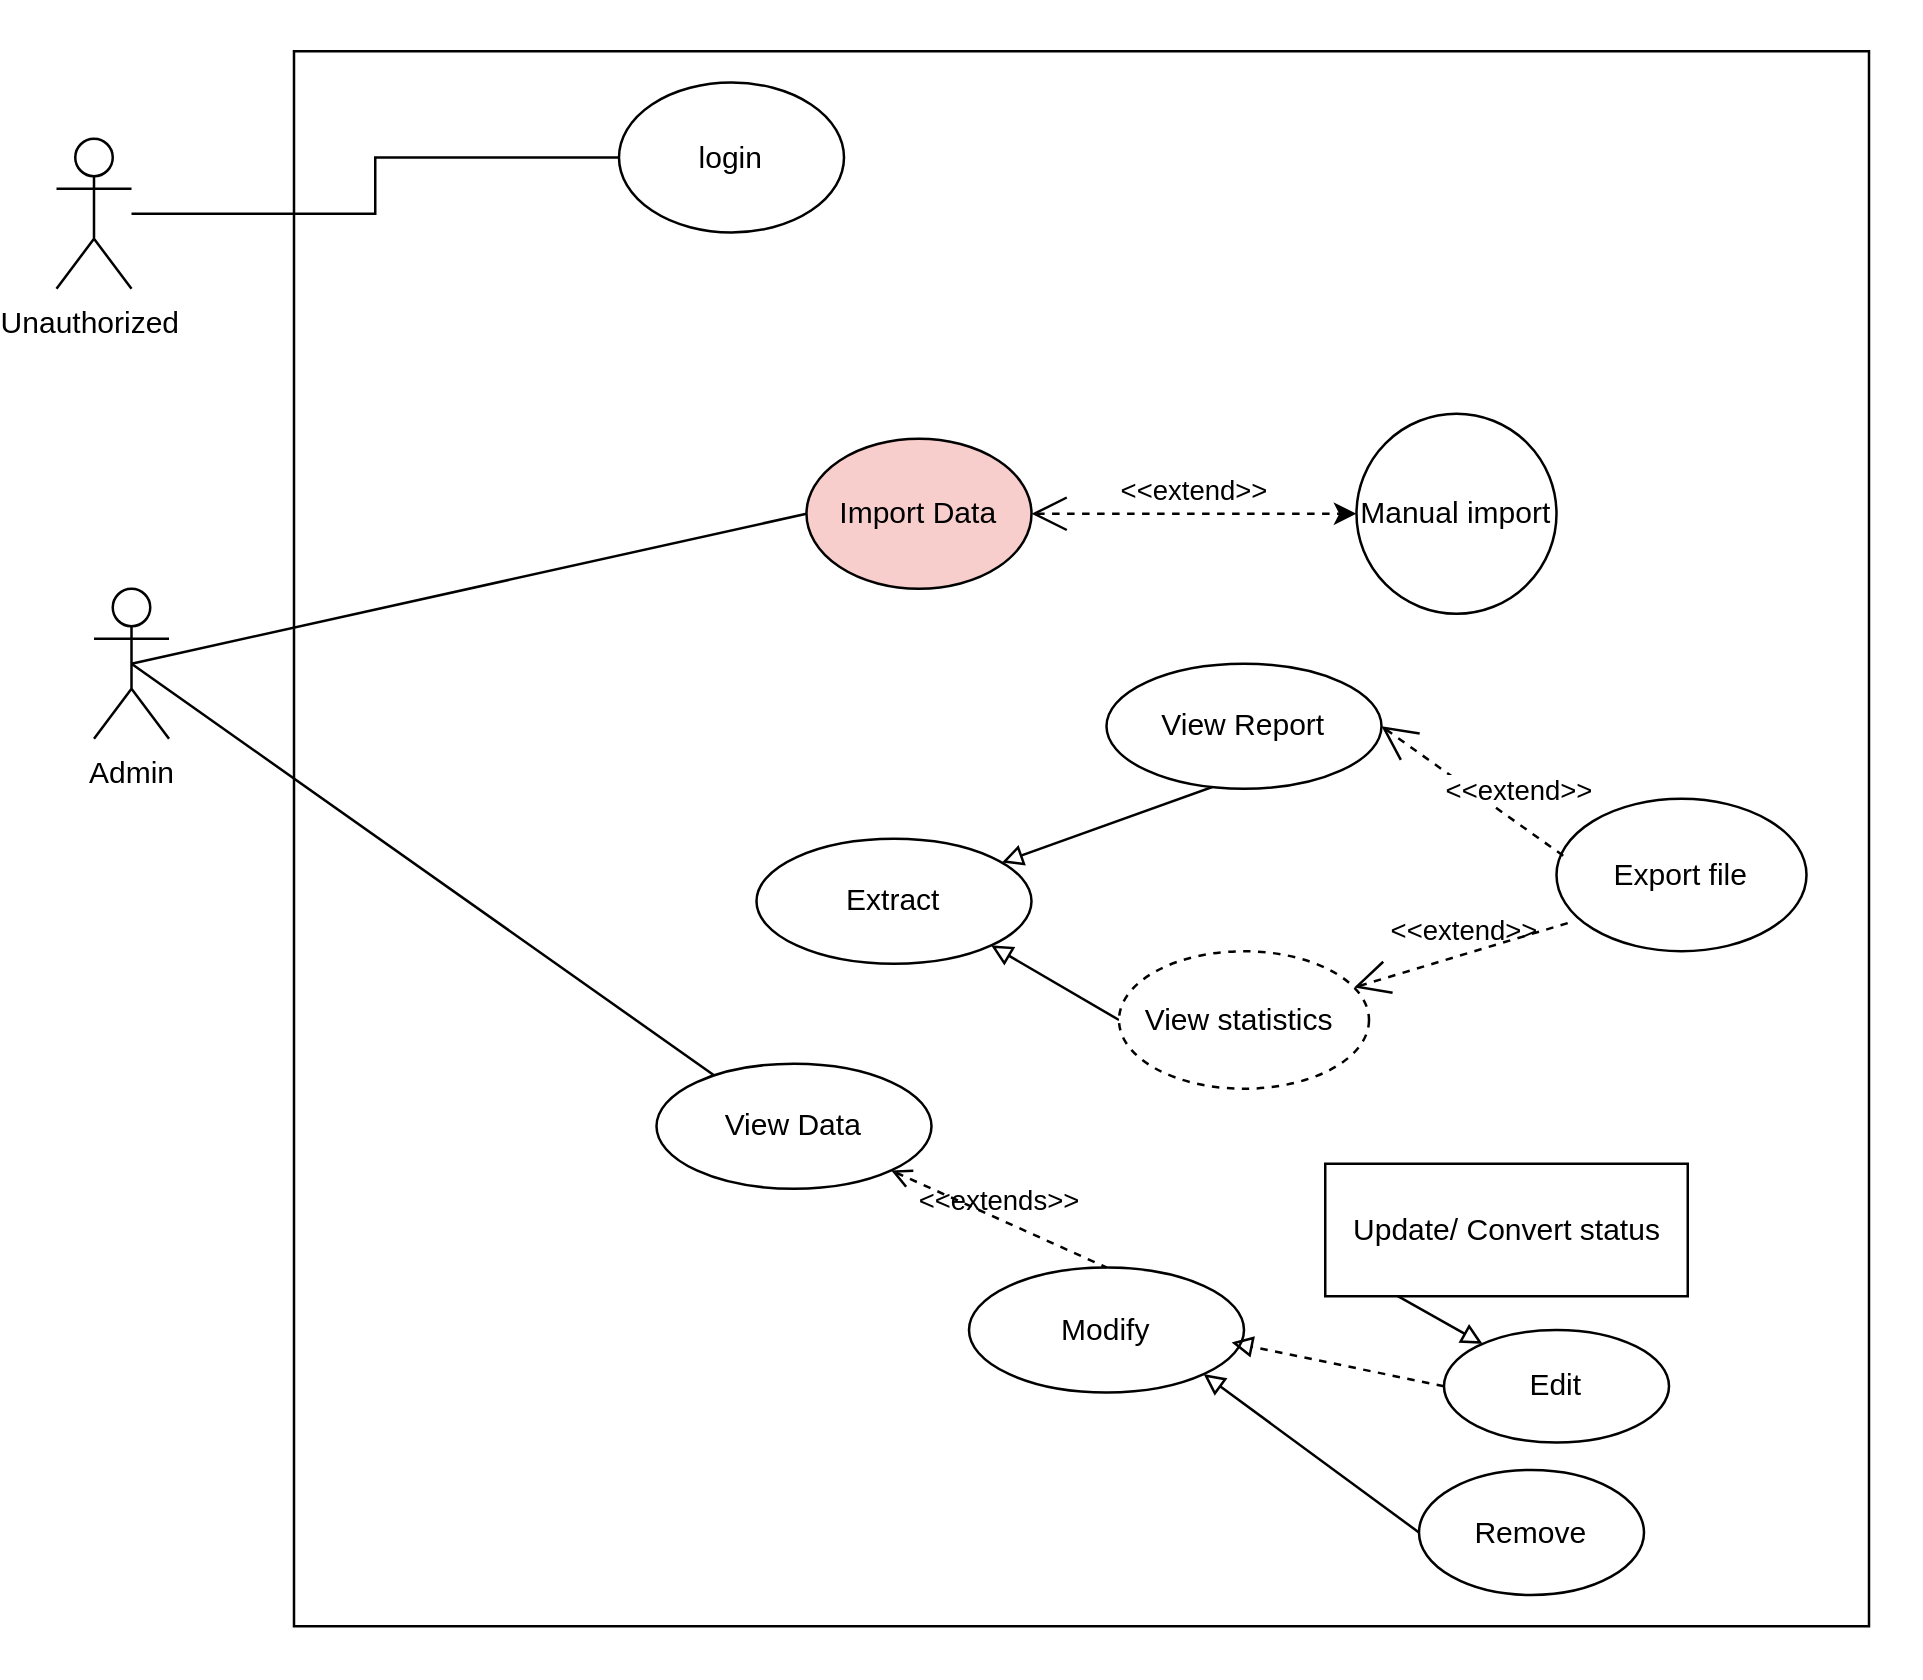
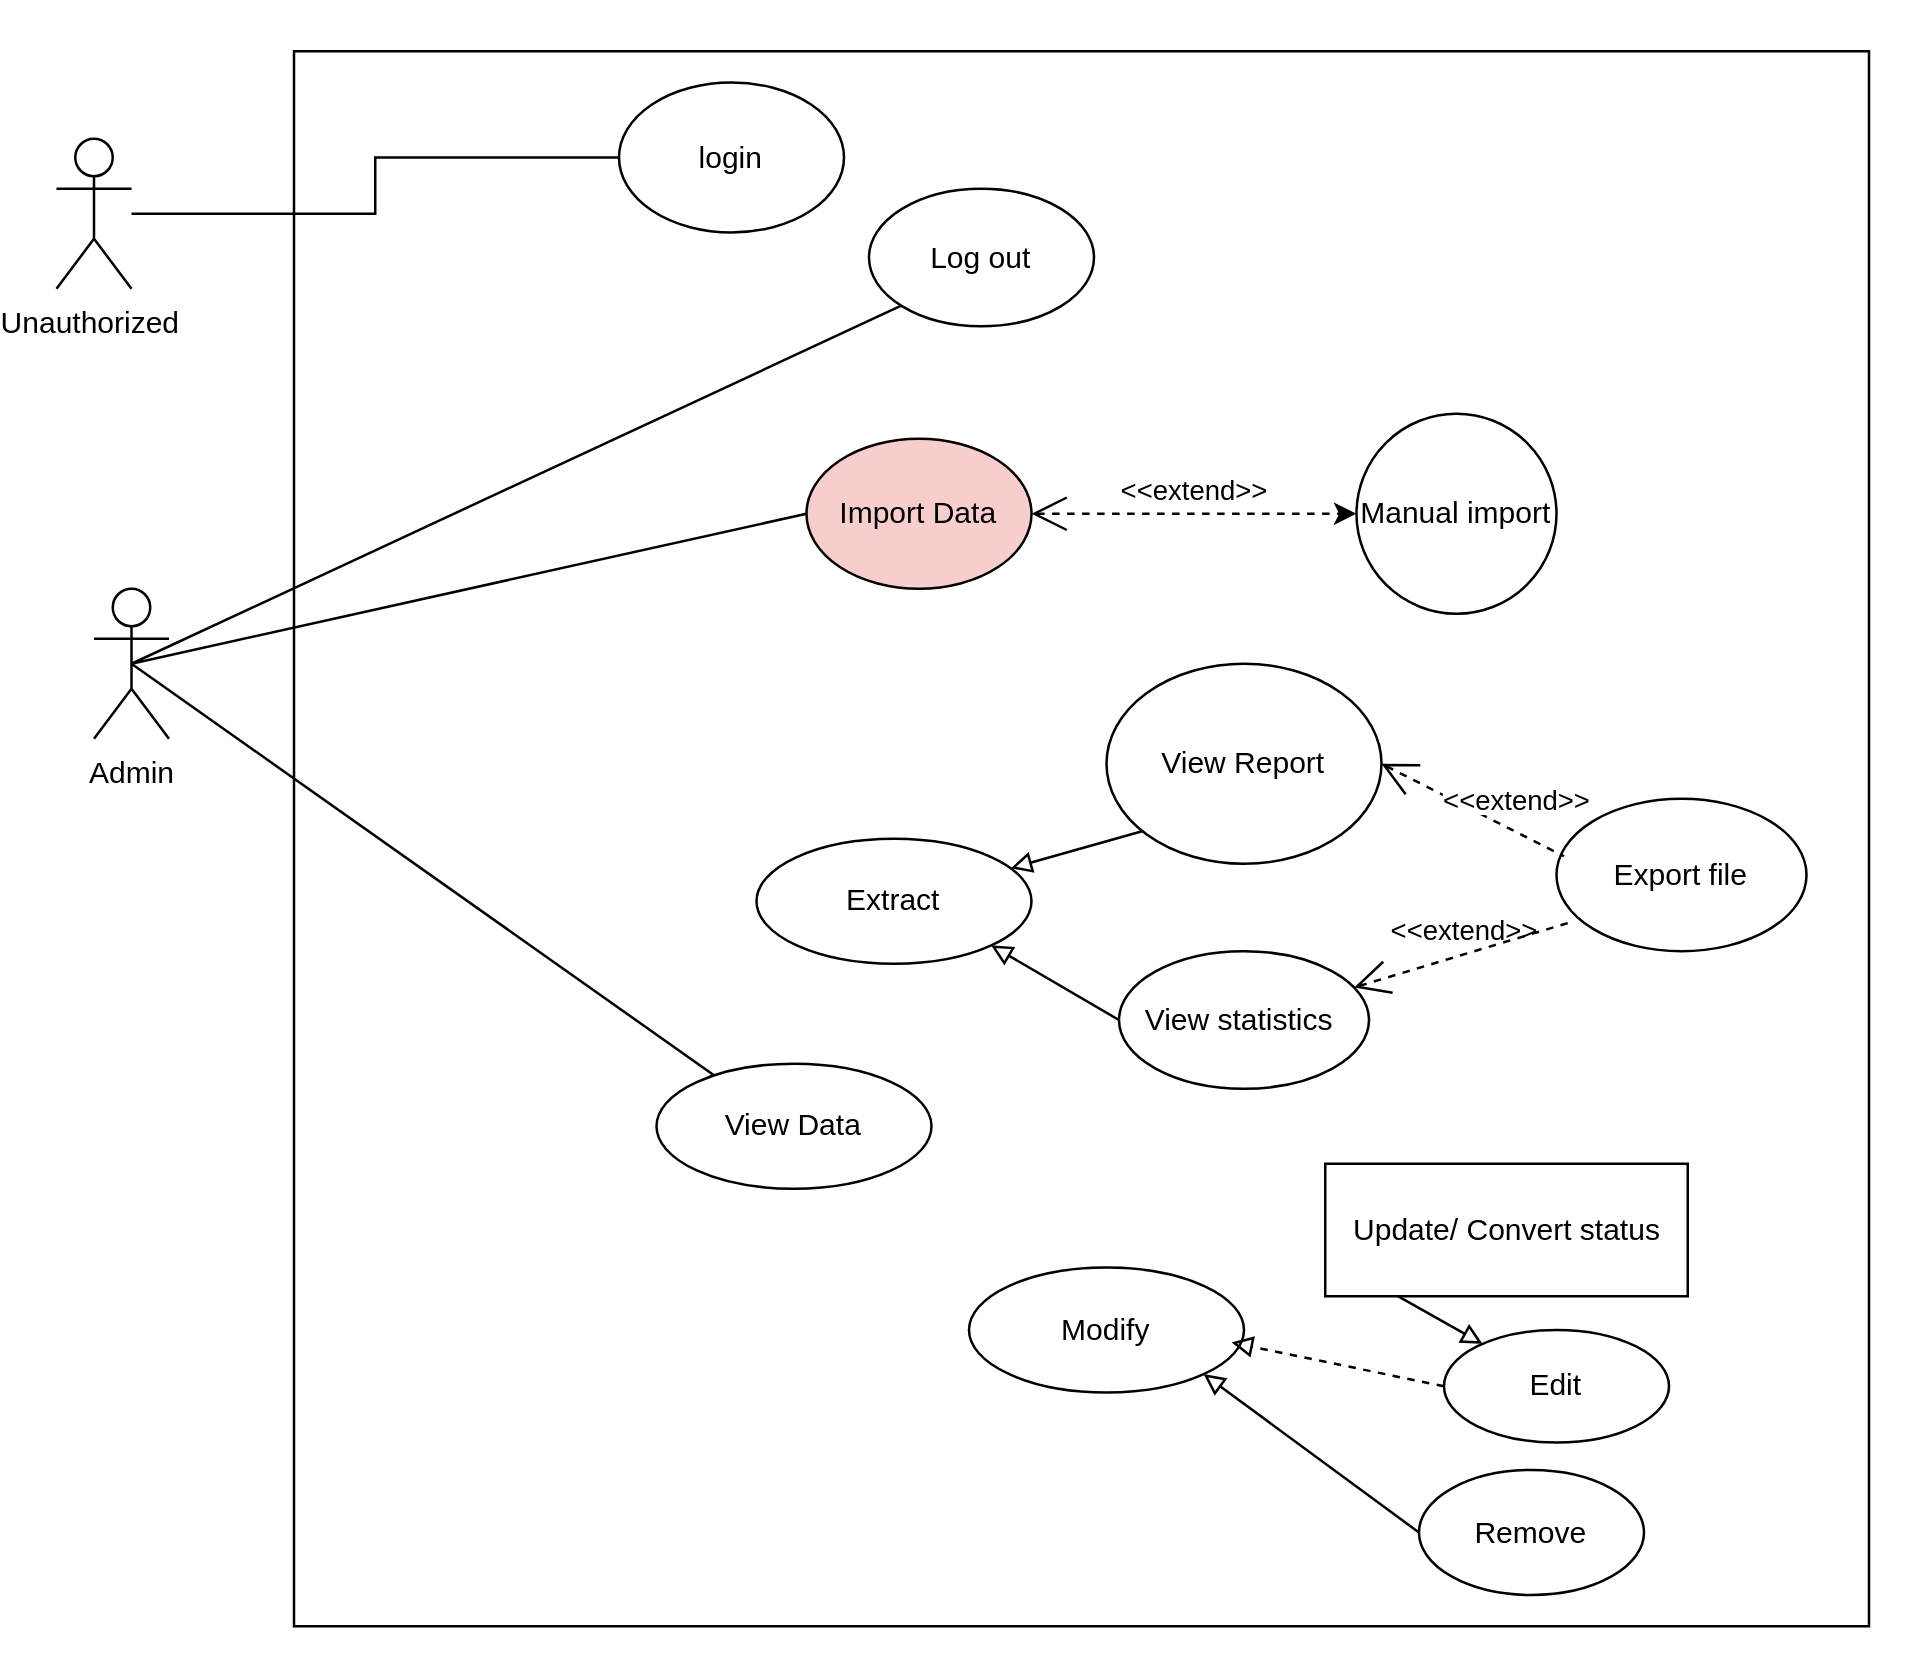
node "Log out": added
edge "Log out" -- "Admin": added
node "View Report": size 275x125 -> 275x200
node "View statistics": style dashed -> solid
edge "Modify" -> "View Data": removed, label "<<extends>>"
